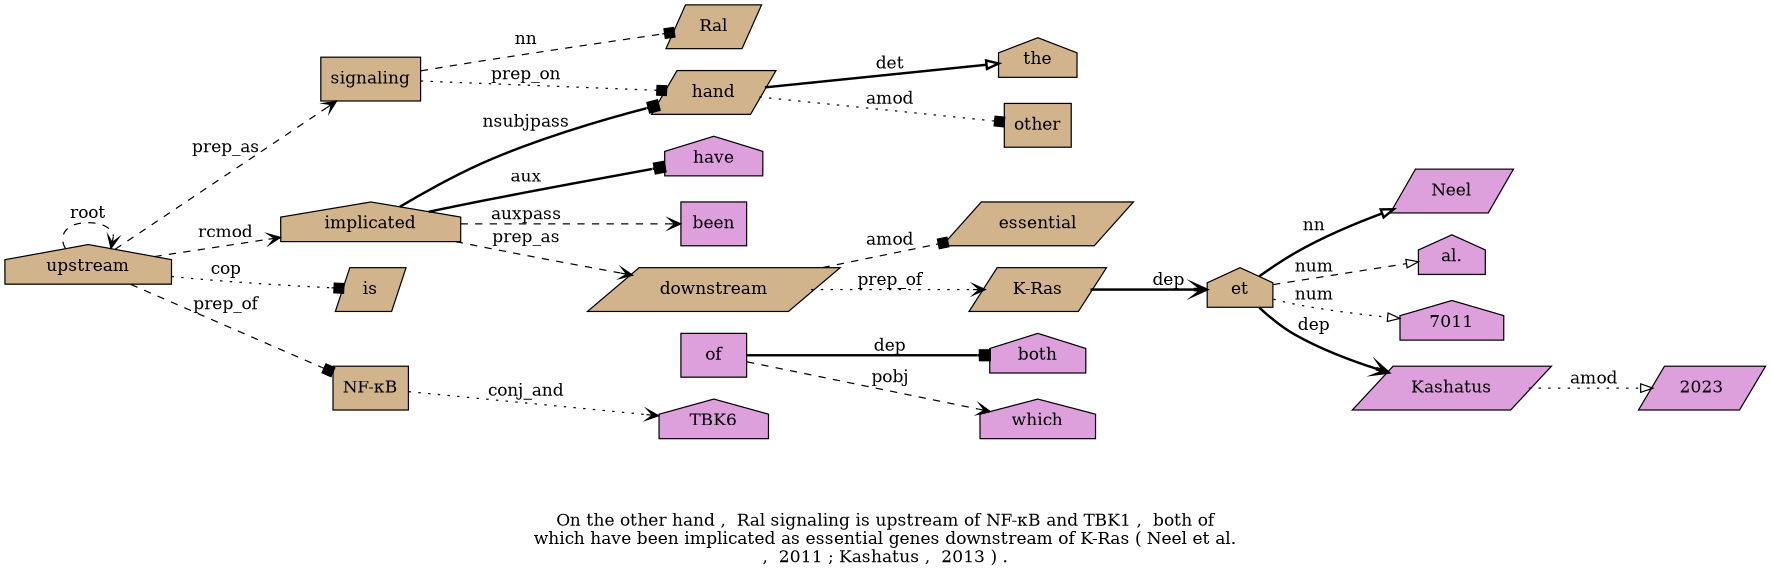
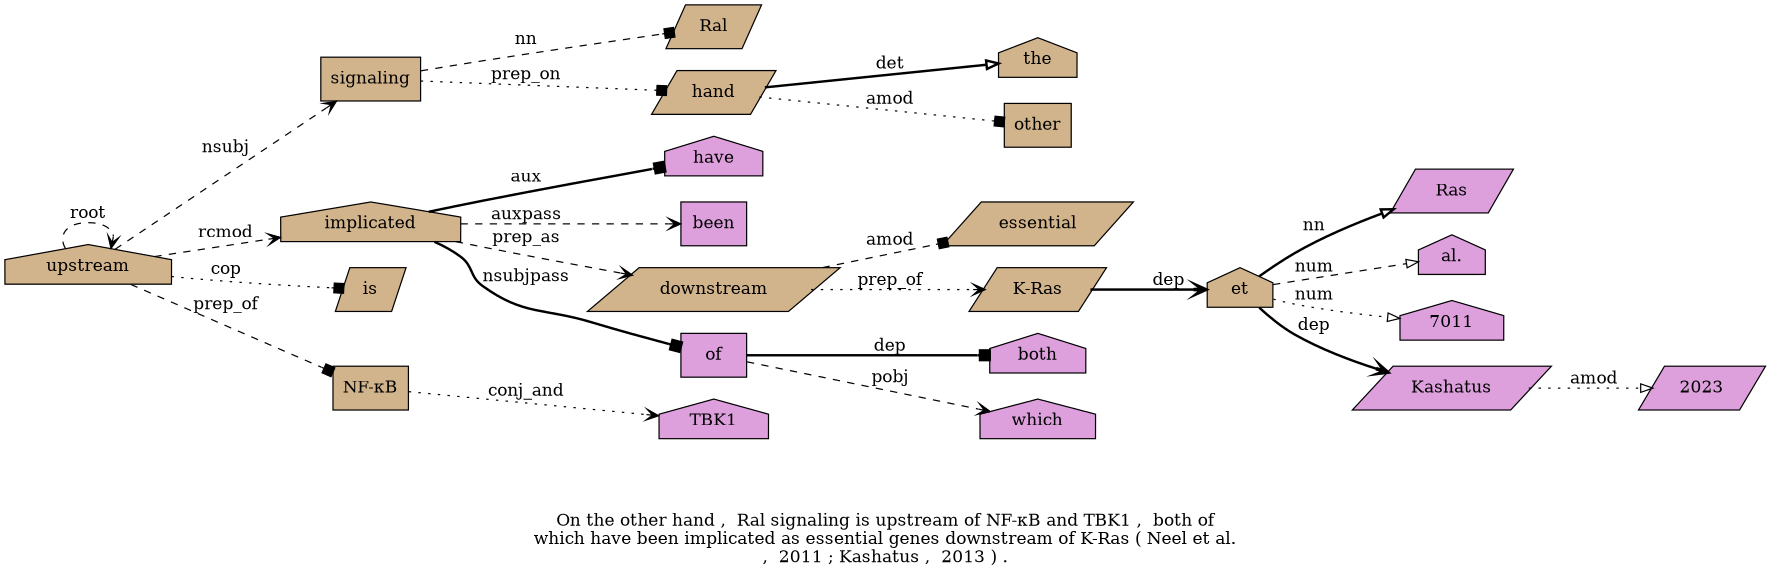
edge "upstream" -> "signaling": label "prep_as" -> "nsubj"
edge "implicated" -> "hand": now "implicated" -> "of"
node "Neel": label "Neel" -> "Ras"
node "TBK6": label "TBK6" -> "TBK1"
